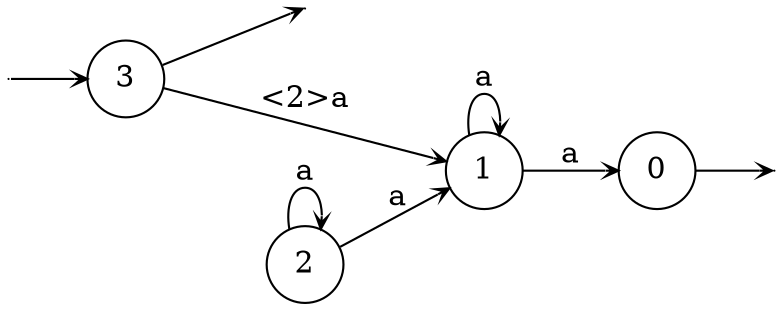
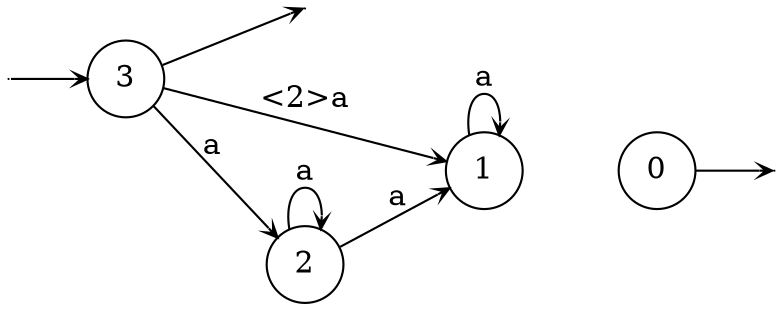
edge "3" -> "2": added, label "a"
edge "1" -> "0": removed, label "a"
